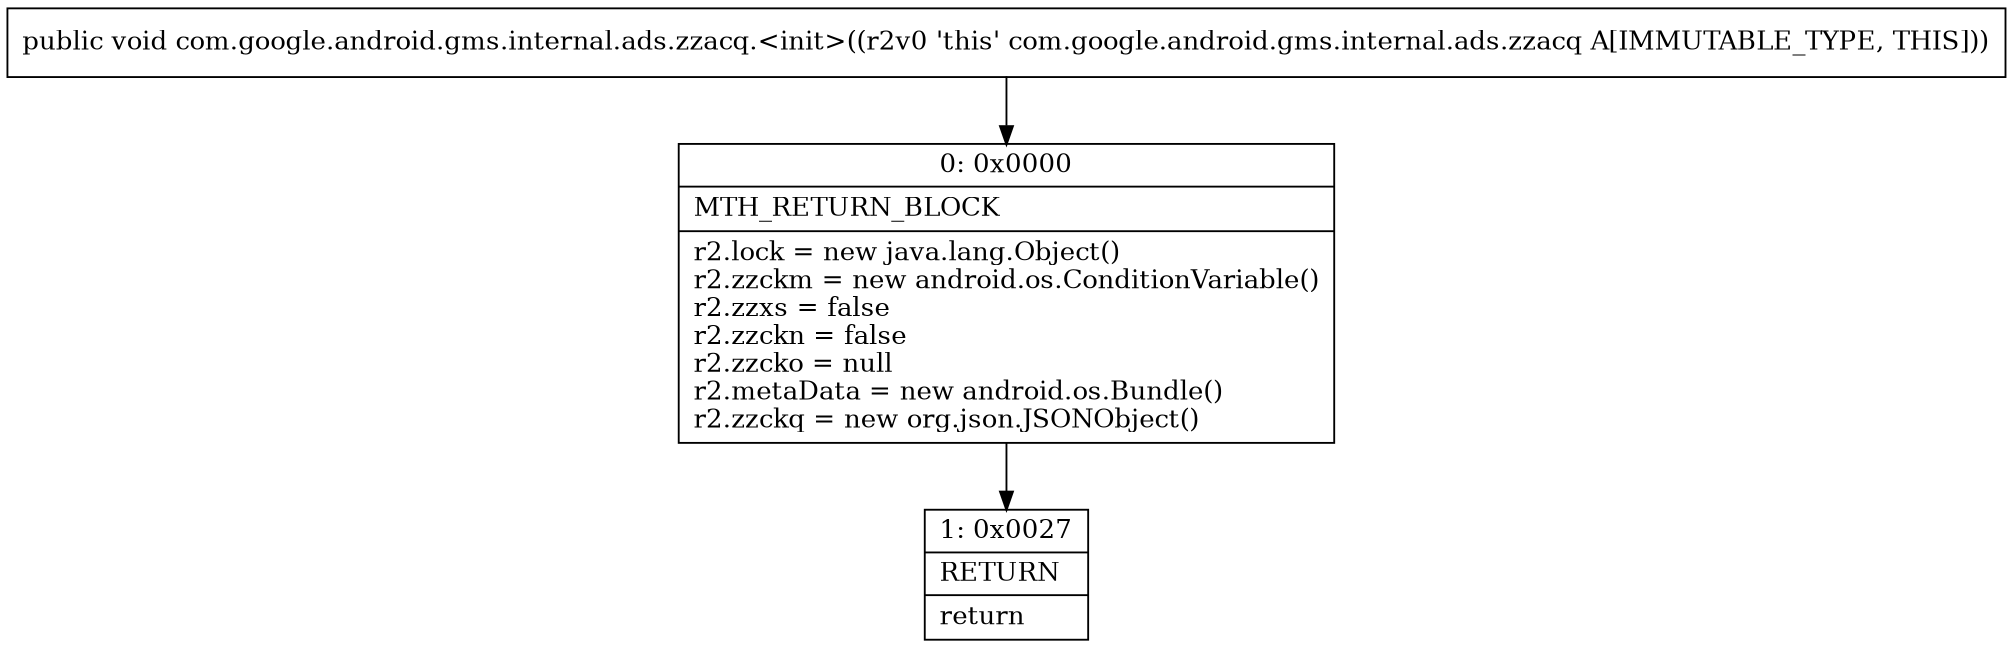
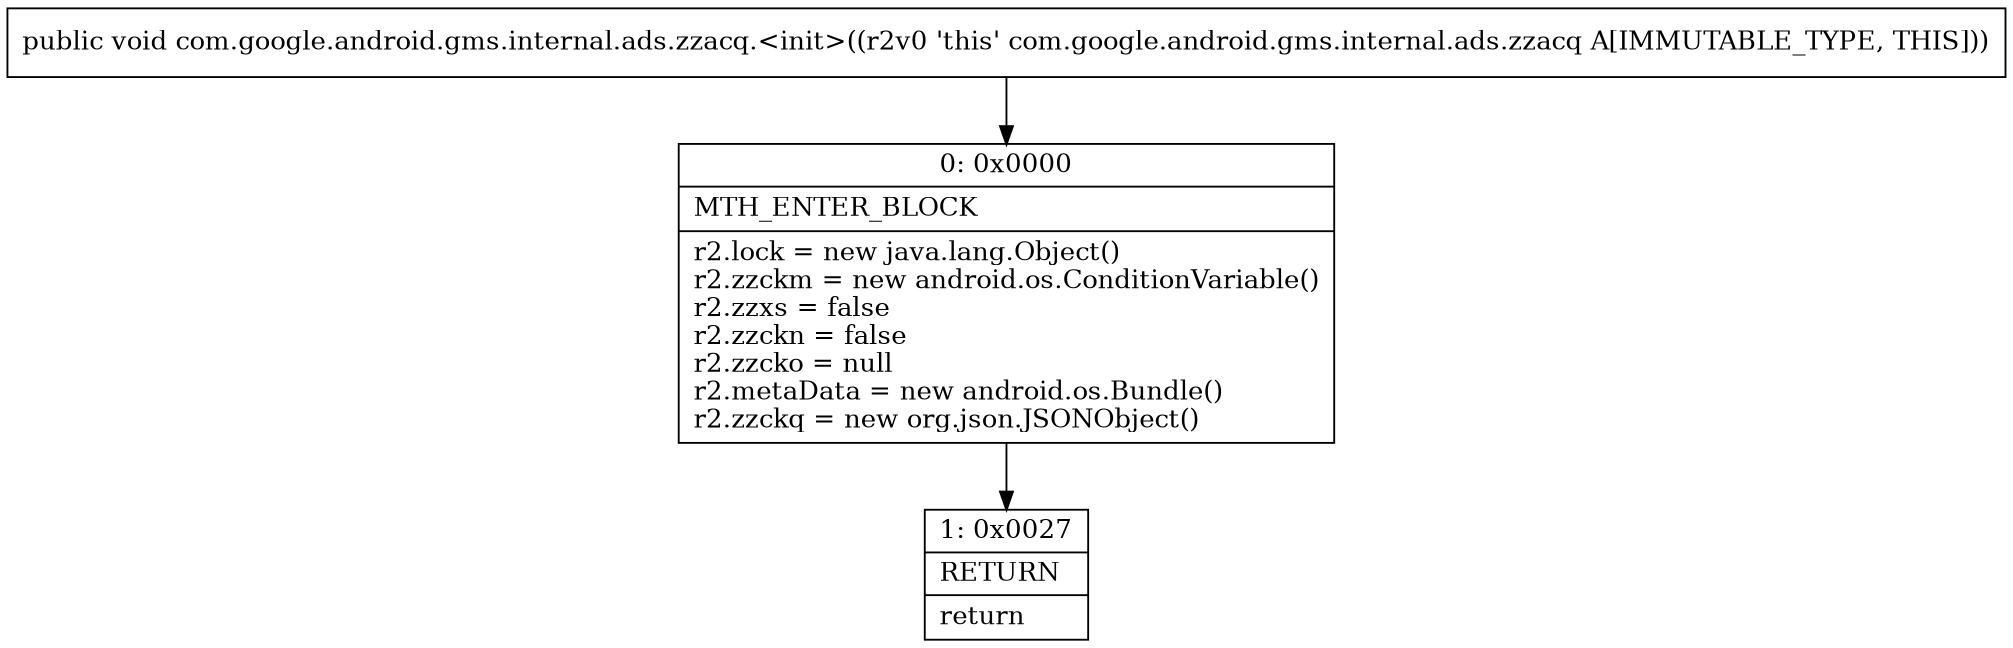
node "0: 0x0000": text "MTH_RETURN_BLOCK" -> "MTH_ENTER_BLOCK"
